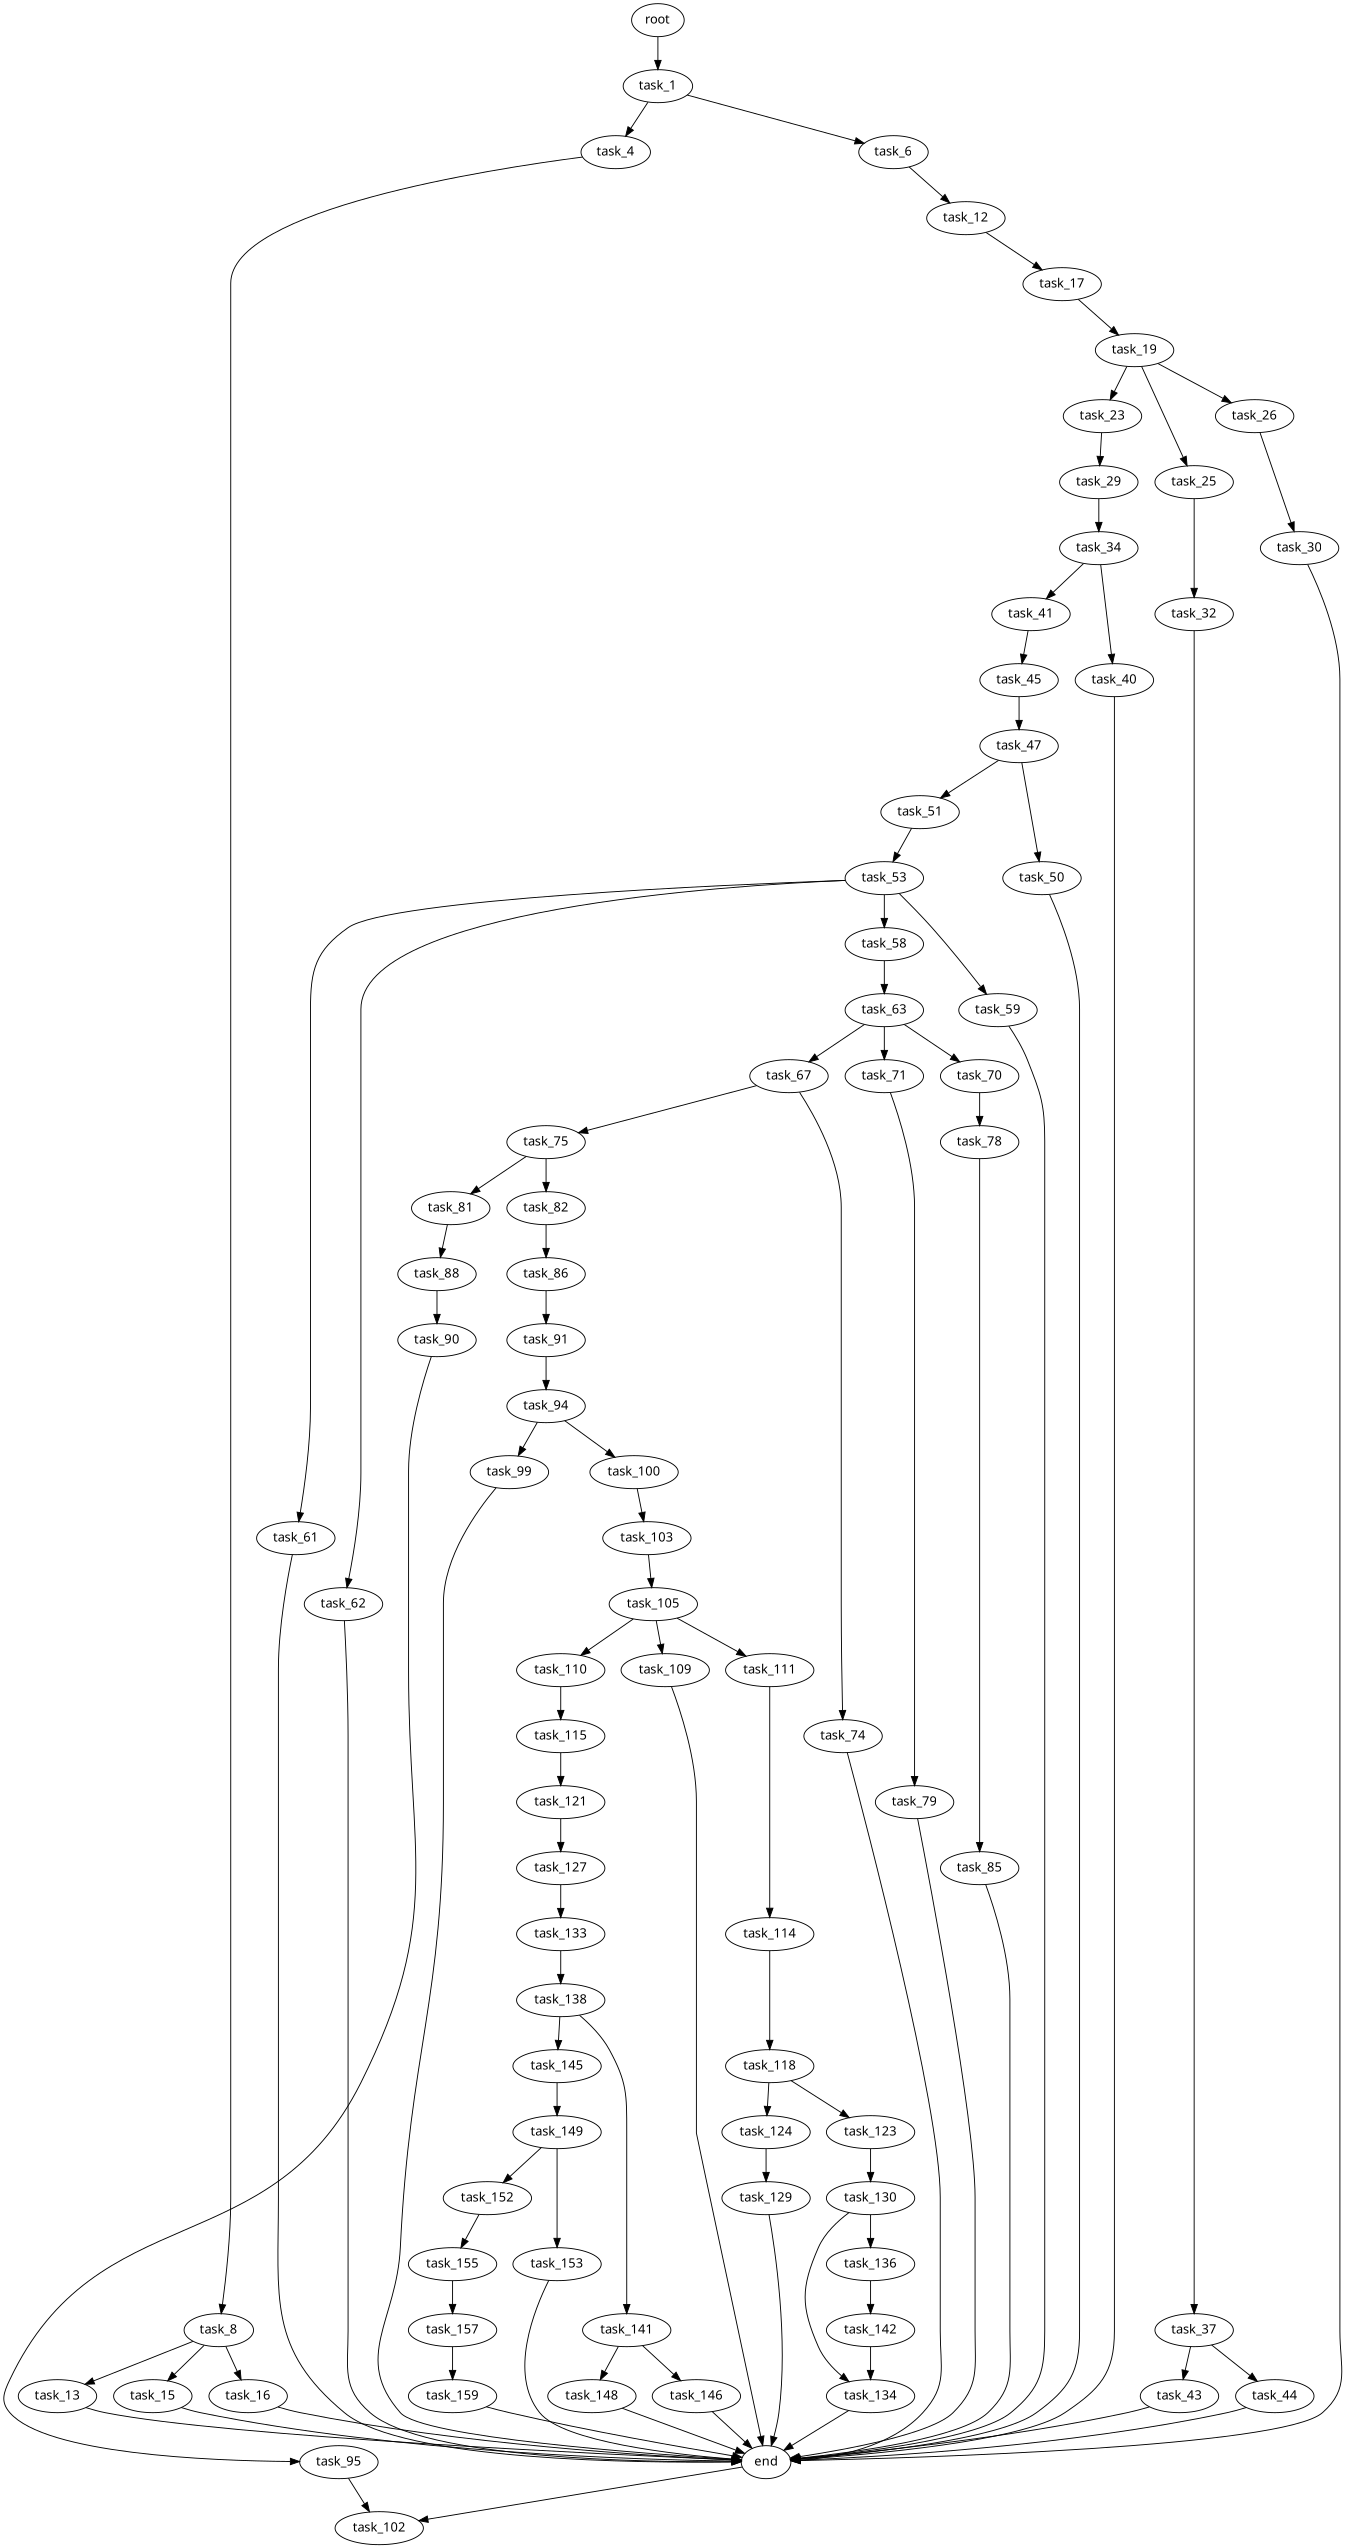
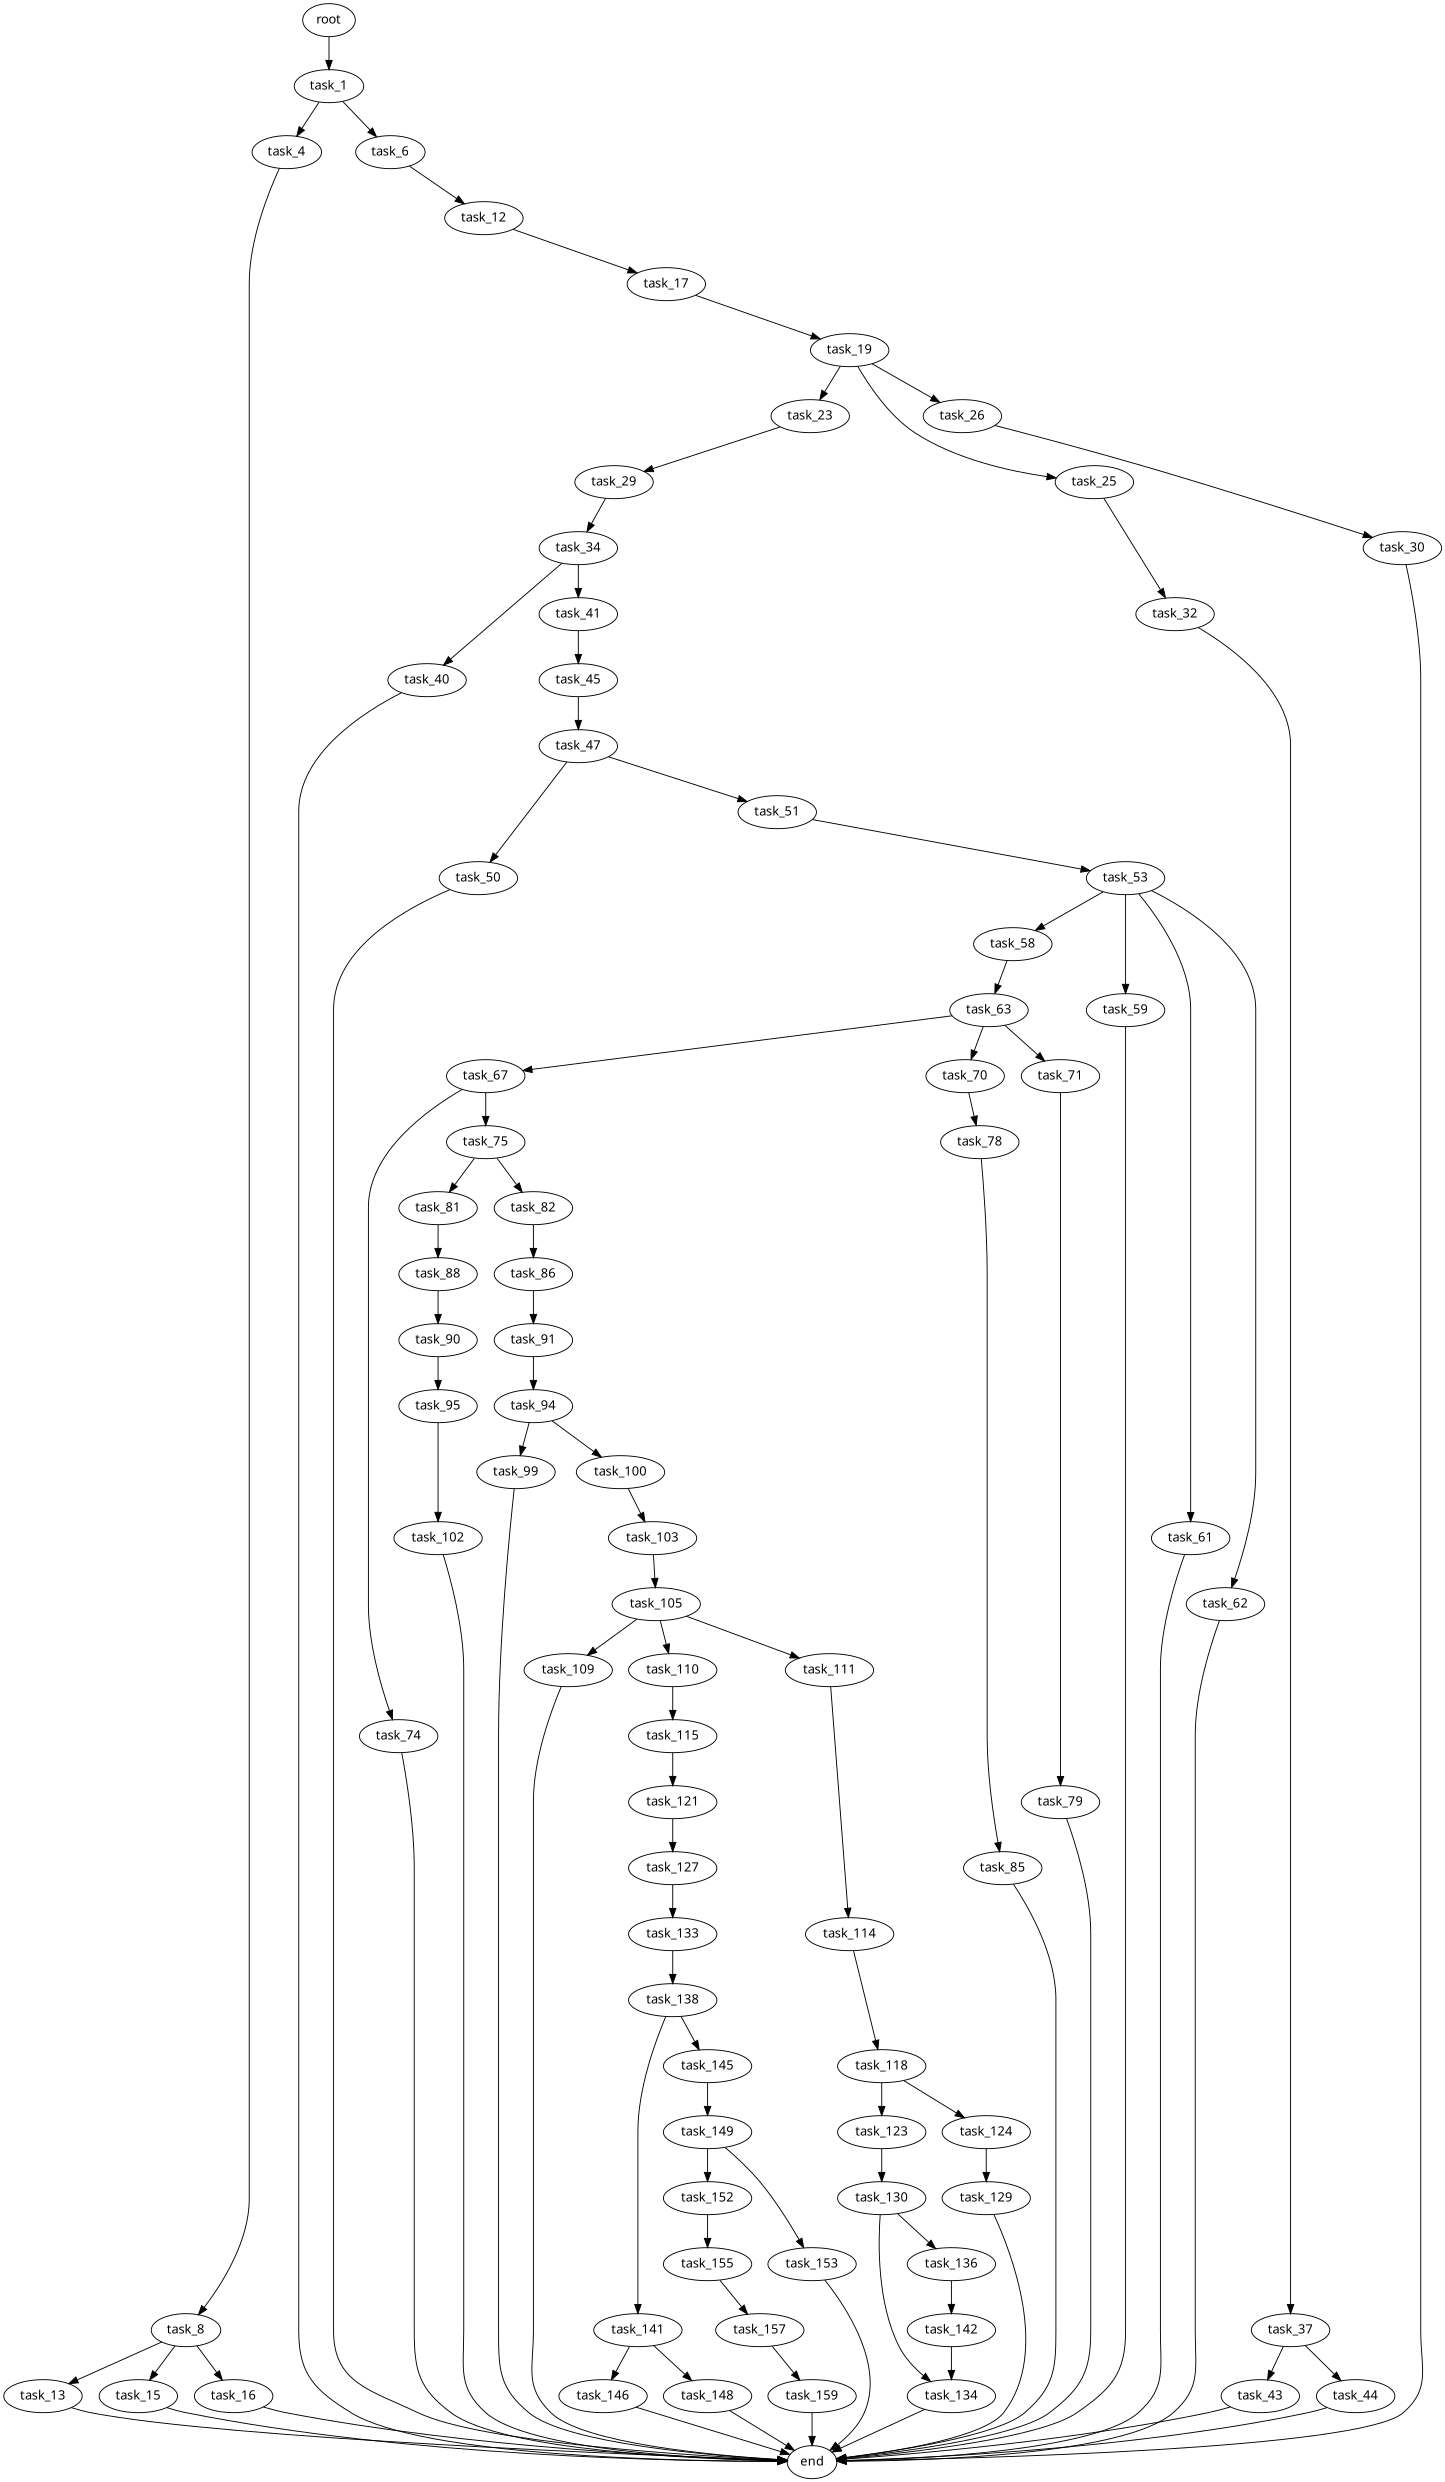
edge "end" -> "task_102": reversed
